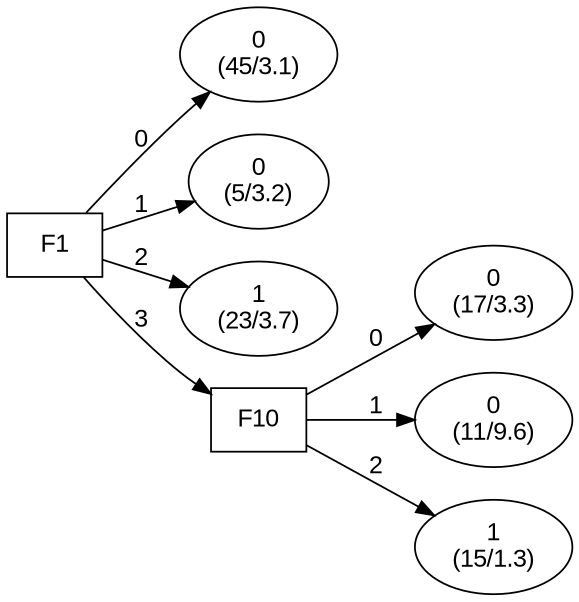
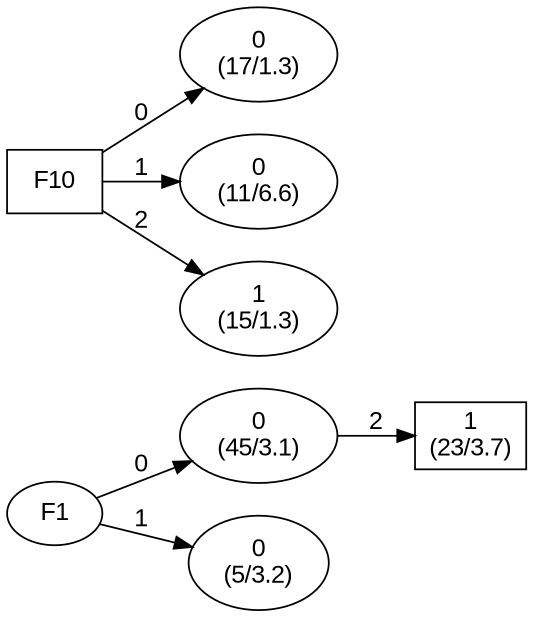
node "F1": shape box -> ellipse
edge "F1" -> "1 (23/3.7)": now "0 (45/3.1)" -> "1 (23/3.7)"
node "0 (17/3.3)": label "0 (17/3.3)" -> "0 (17/1.3)"
node "1 (23/3.7)": shape ellipse -> box
edge "F1" -> "F10": removed, label "3"
node "0 (11/9.6)": label "0 (11/9.6)" -> "0 (11/6.6)"
